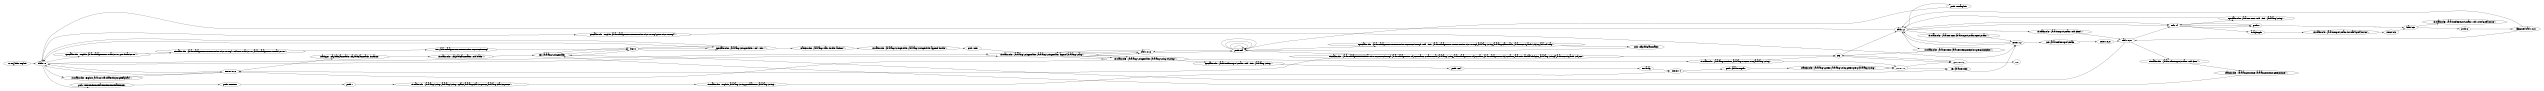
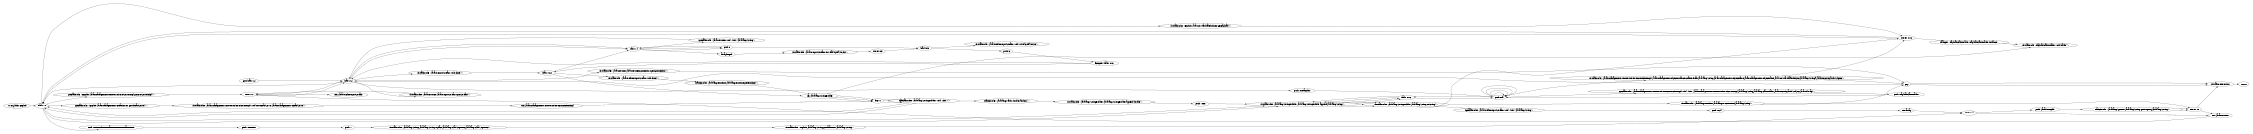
node "util.r r4": label "util.r r4" -> "load.r r4"
node "store.r $r21": removed
edge "virtualinvoke <PayloadClassLoader: void loadIt()>" -> "new java.lang.StringBuilder": reversed
node "goto return": label "goto return" -> "virtualinvoke return"
node "net": label "net" -> "return"
node "goto load.r r2": added
